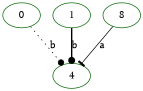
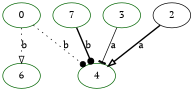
node "1": label "1" -> "7"
node "8": label "8" -> "3"
node "2": added
node "6": added
